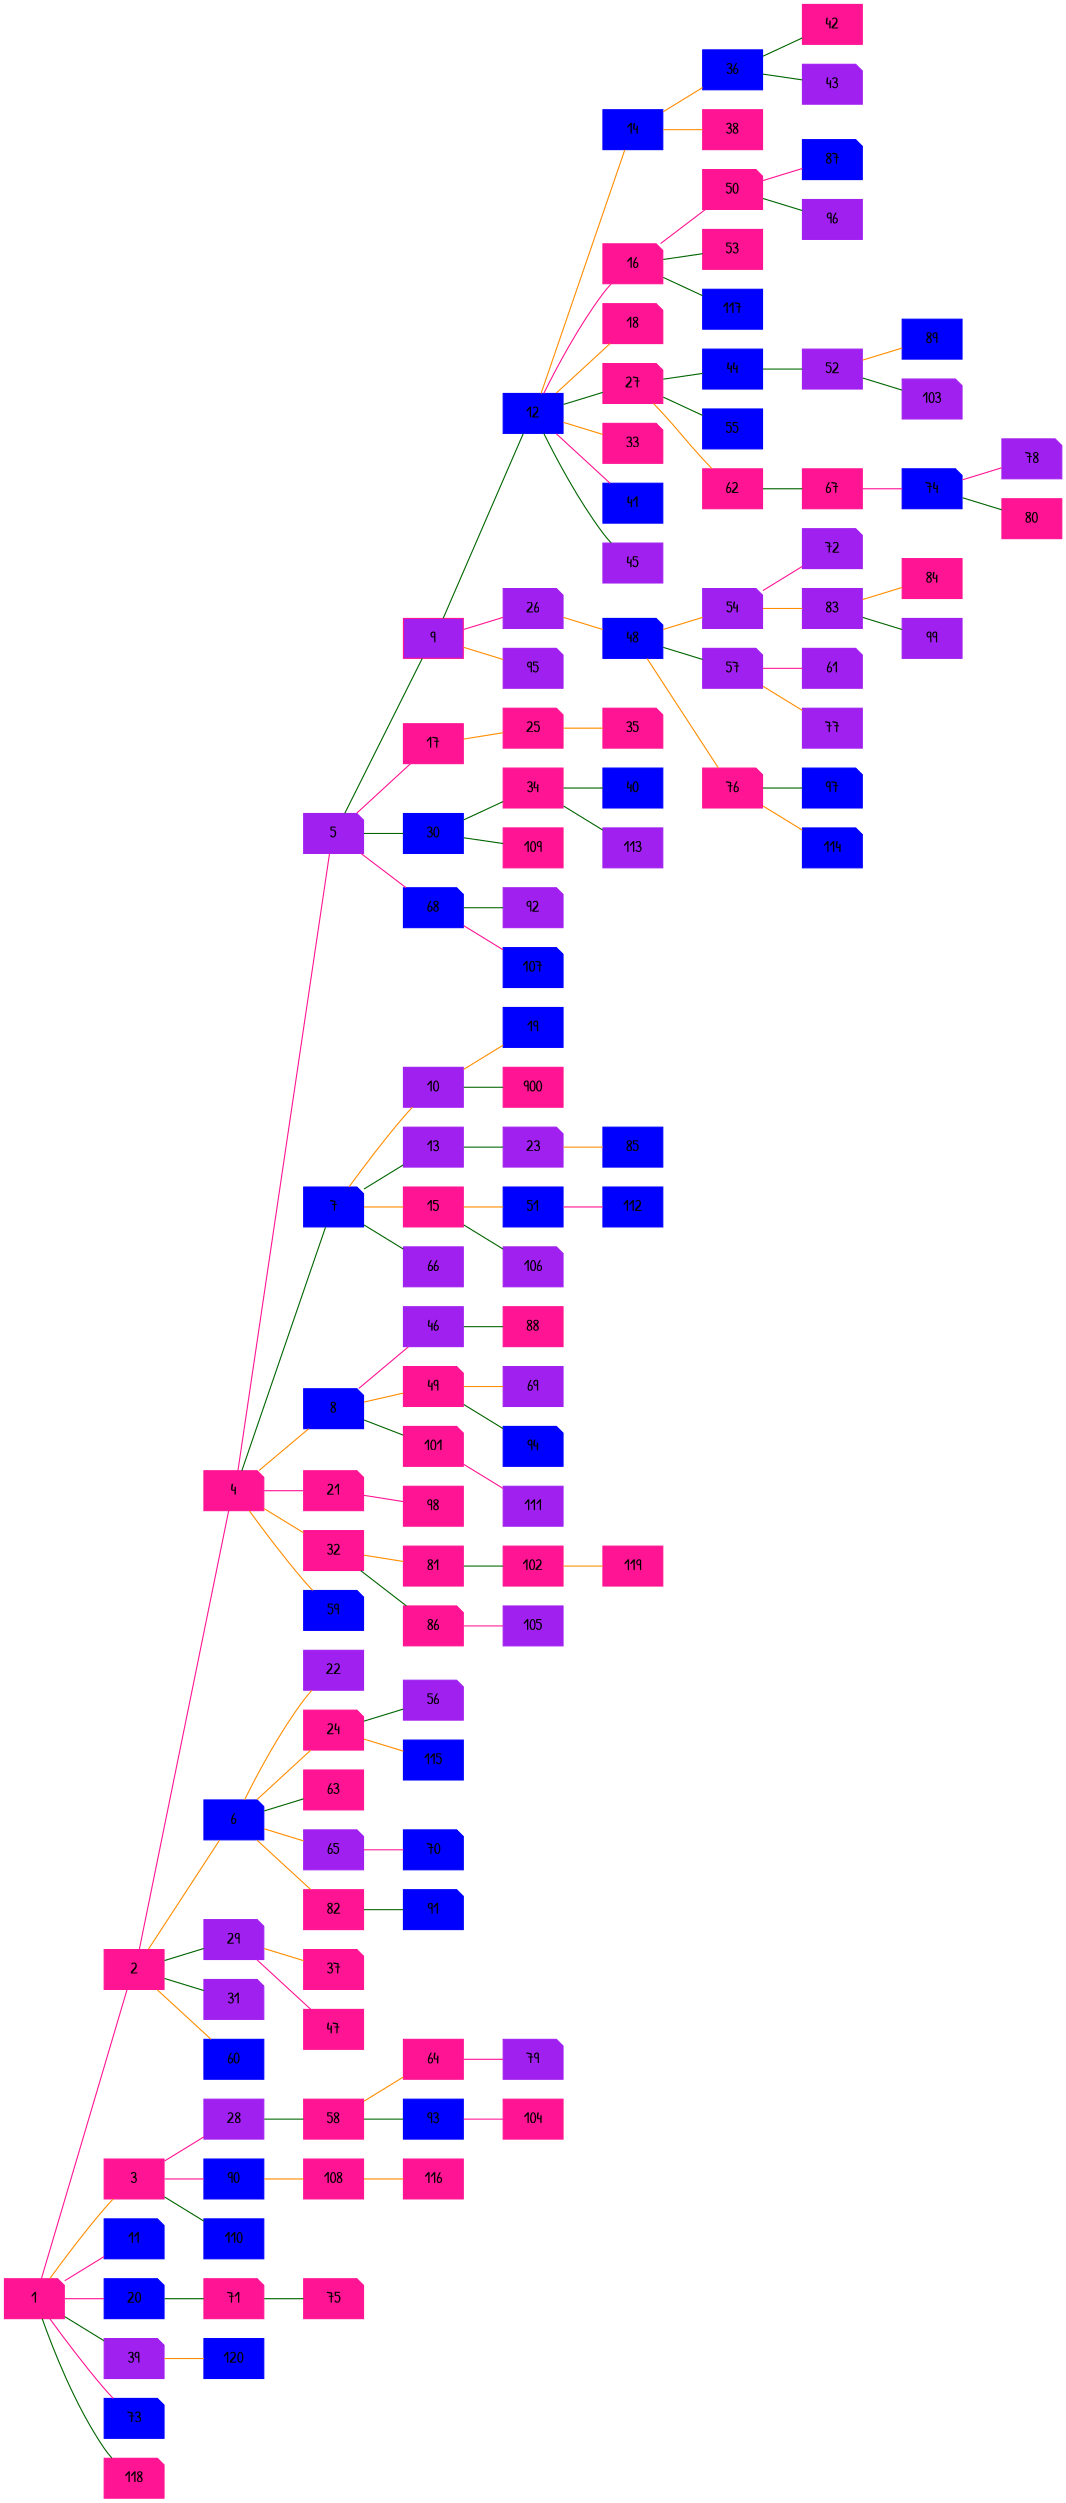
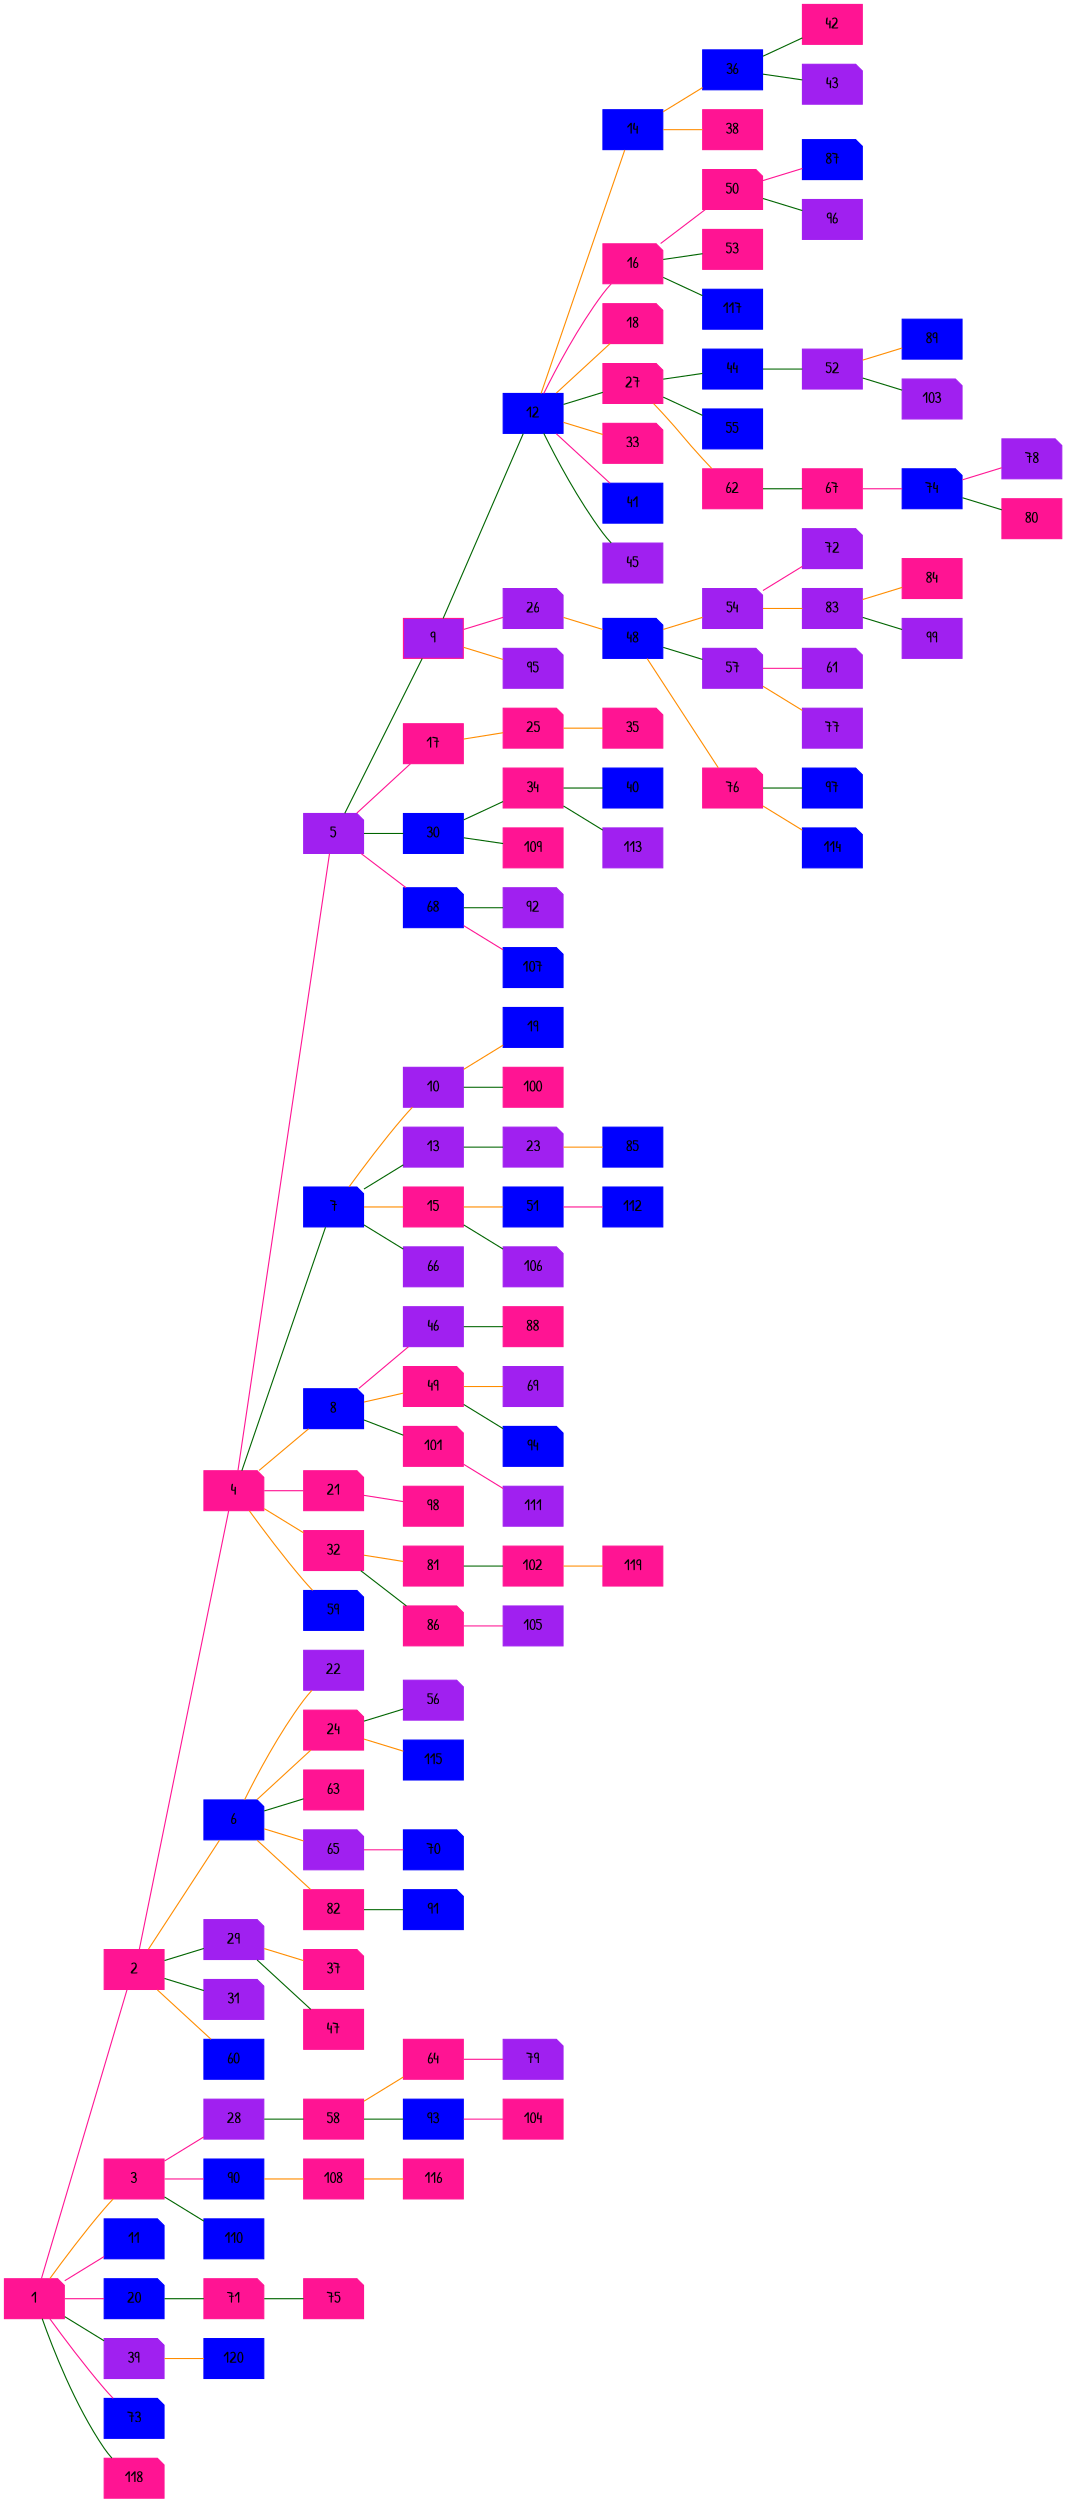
node "900": label "900" -> "100"
edge "29" -- "47": color deeppink -> darkgreen
